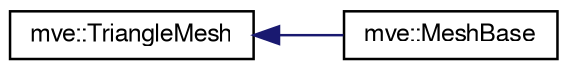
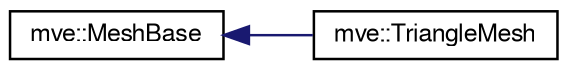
edge "mve::MeshBase" -> "mve::TriangleMesh": reversed
